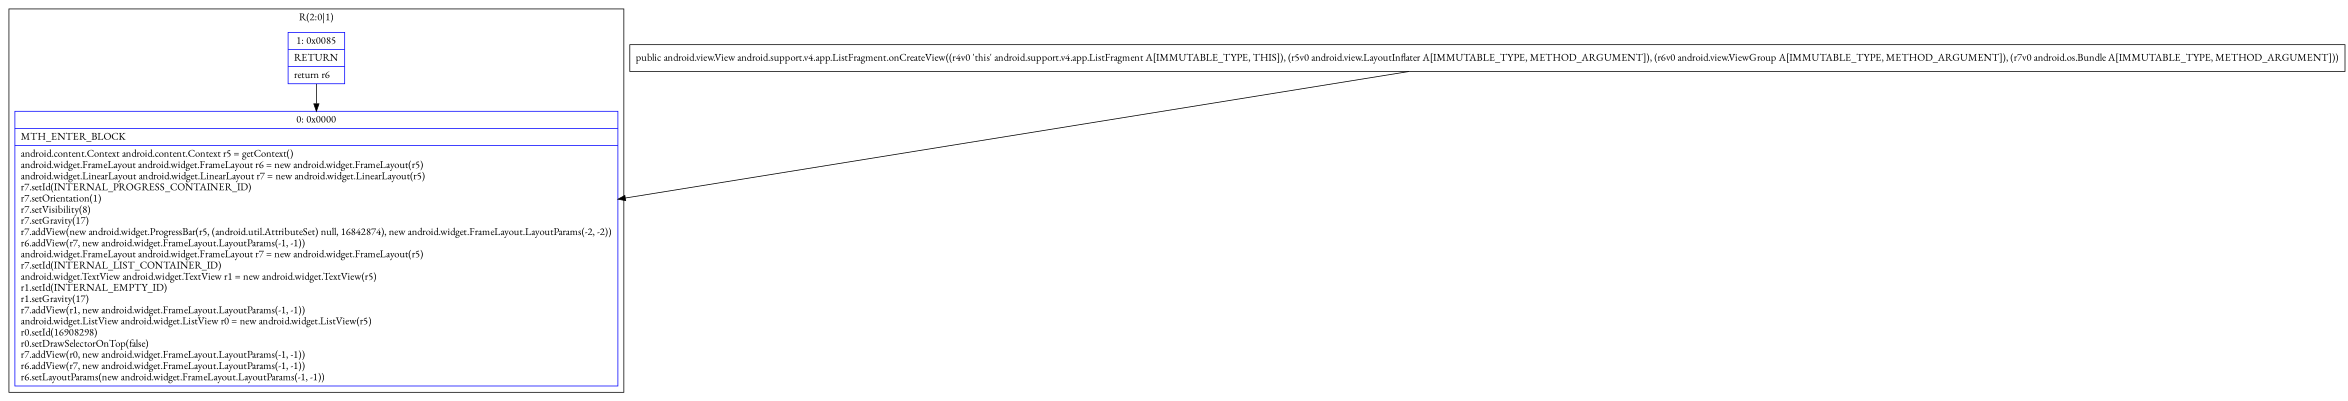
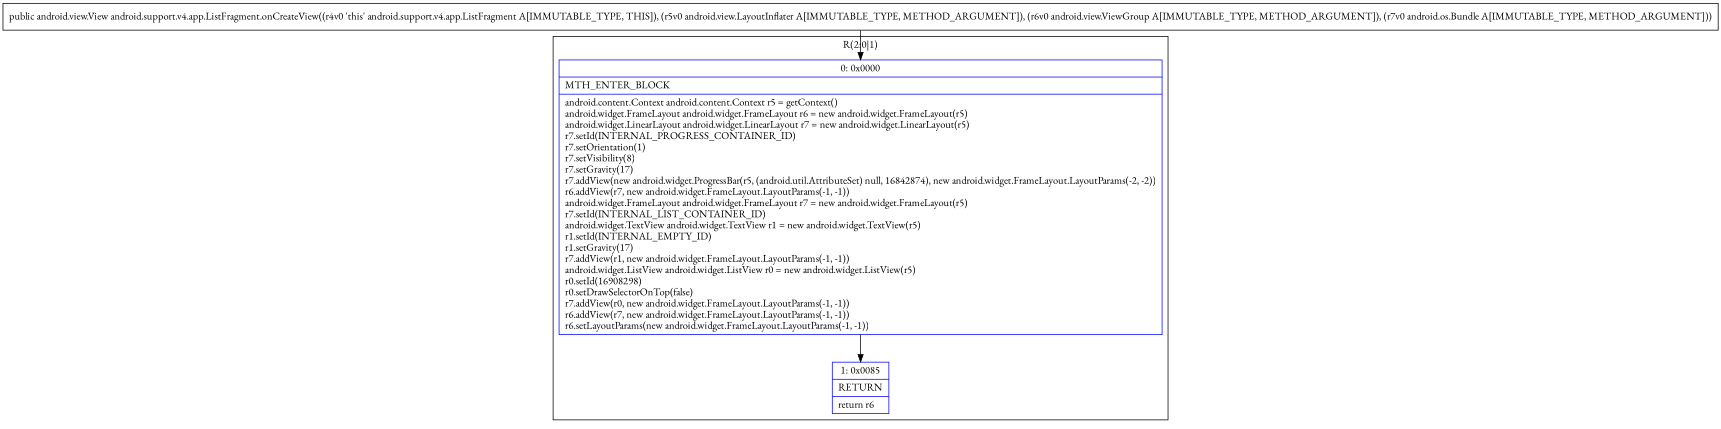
edge "1: 0x0085" -> "0: 0x0000": reversed
